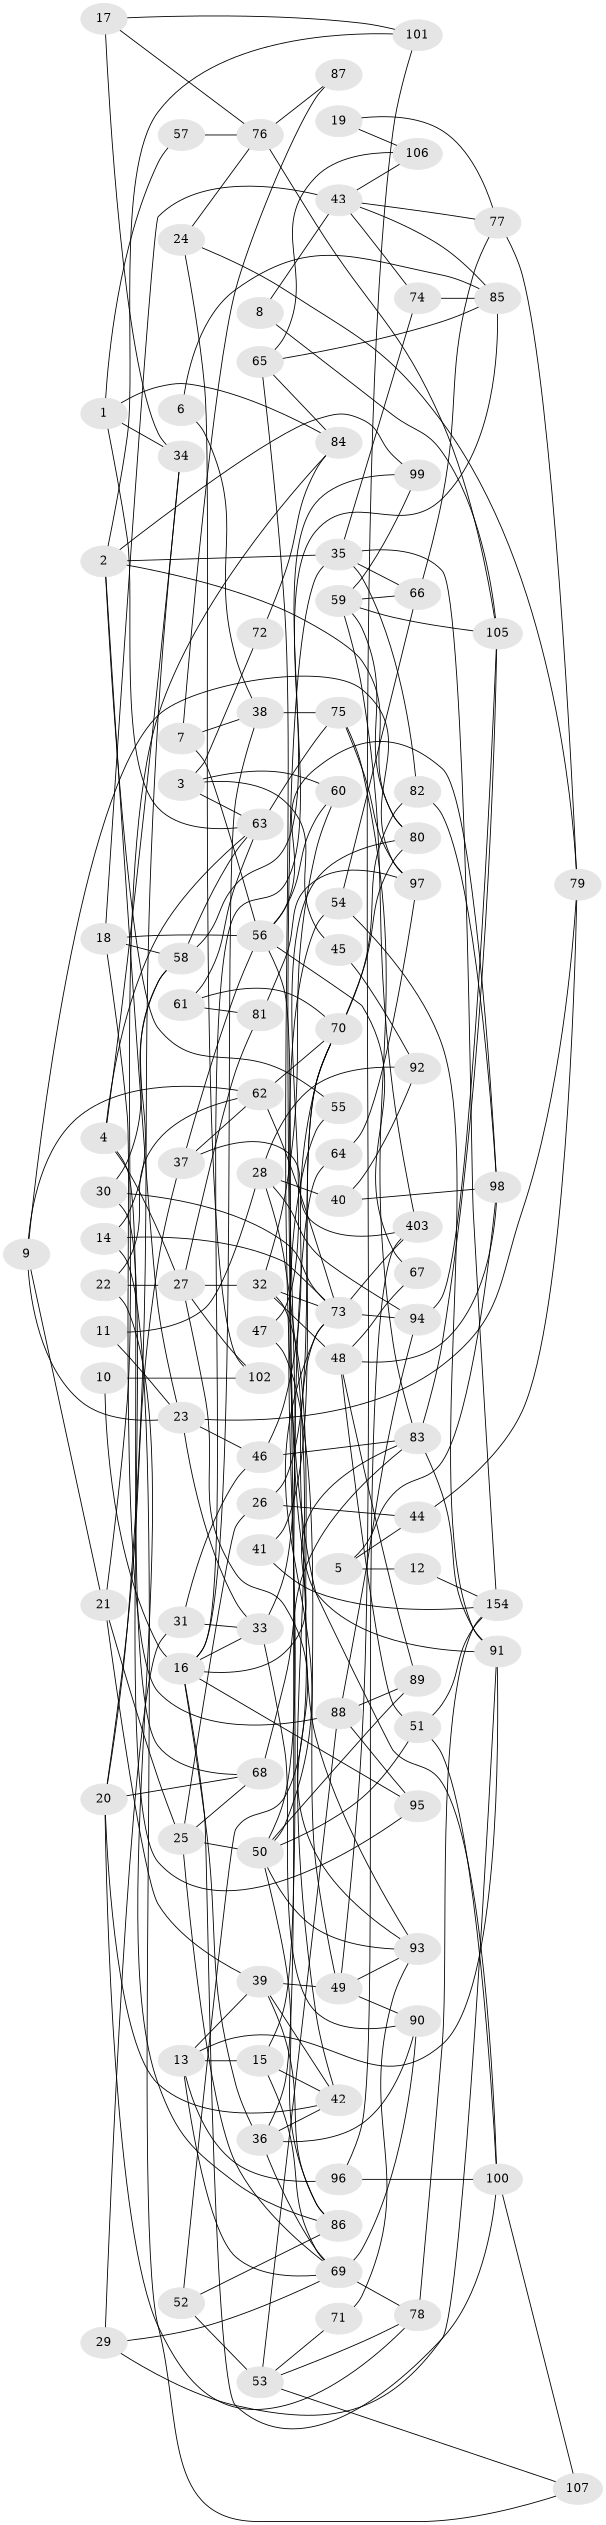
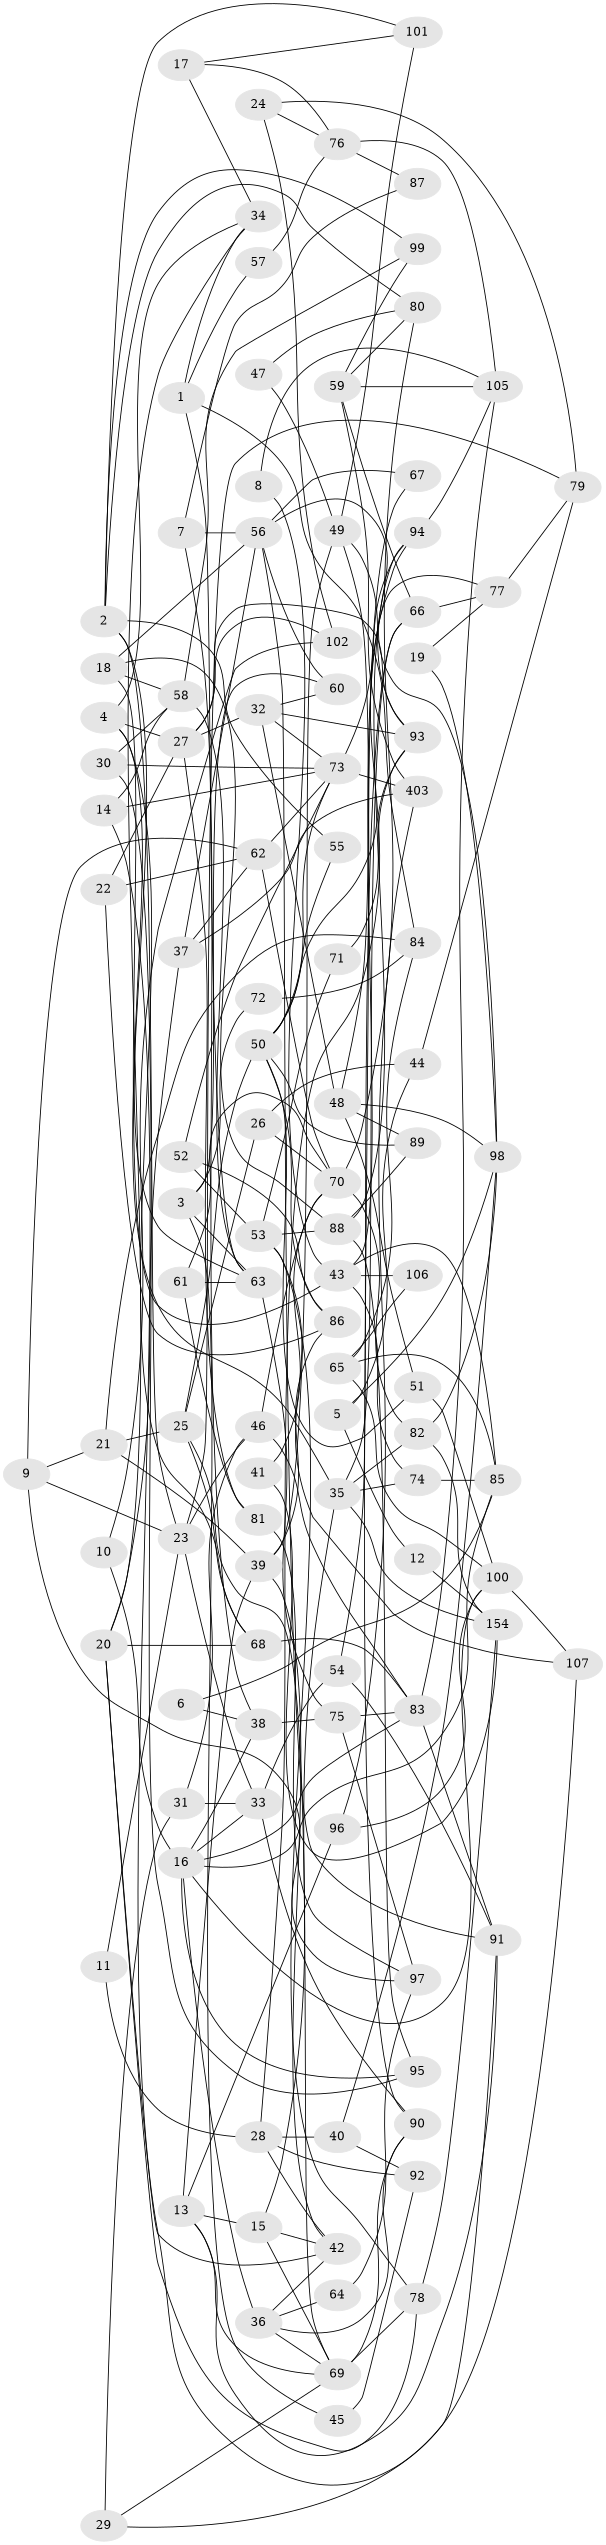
edge "19" -- "106": now "19" -- "98"
edge "154" -- "51": now "154" -- "82"
